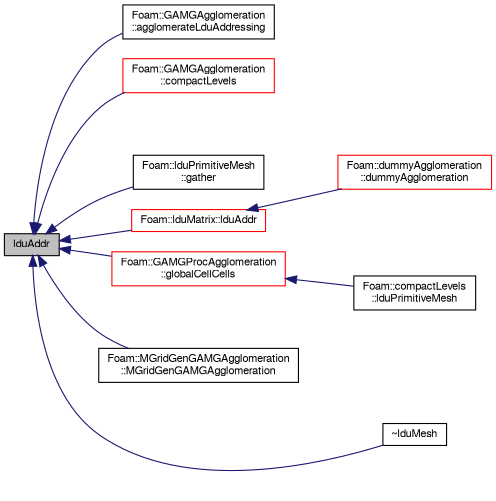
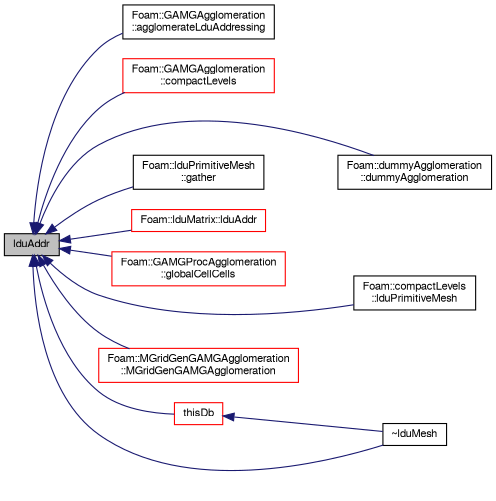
node "Foam::dummyAgglomeration ::dummyAgglomeration": color red -> black
edge "Foam::dummyAgglomeration ::dummyAgglomeration" -> "Foam::lduMatrix::lduAddr": now "Foam::dummyAgglomeration ::dummyAgglomeration" -> "lduAddr"
edge "Foam::compactLevels ::lduPrimitiveMesh" -> "Foam::GAMGProcAgglomeration ::globalCellCells": now "Foam::compactLevels ::lduPrimitiveMesh" -> "lduAddr"
node "Foam::MGridGenGAMGAgglomeration ::MGridGenGAMGAgglomeration": color black -> red
node "thisDb": added
